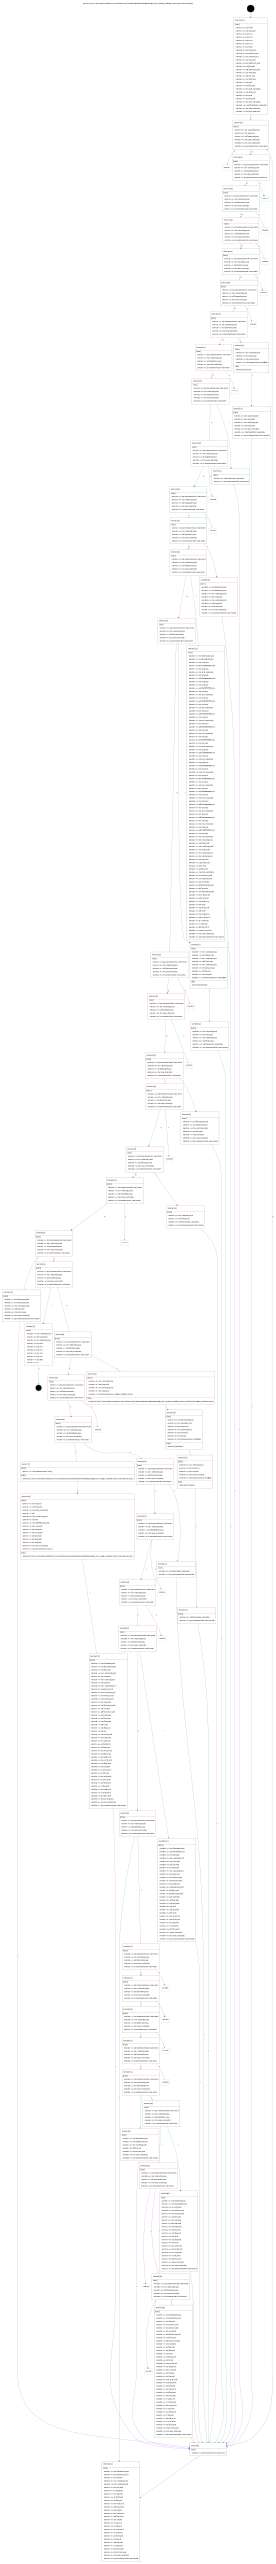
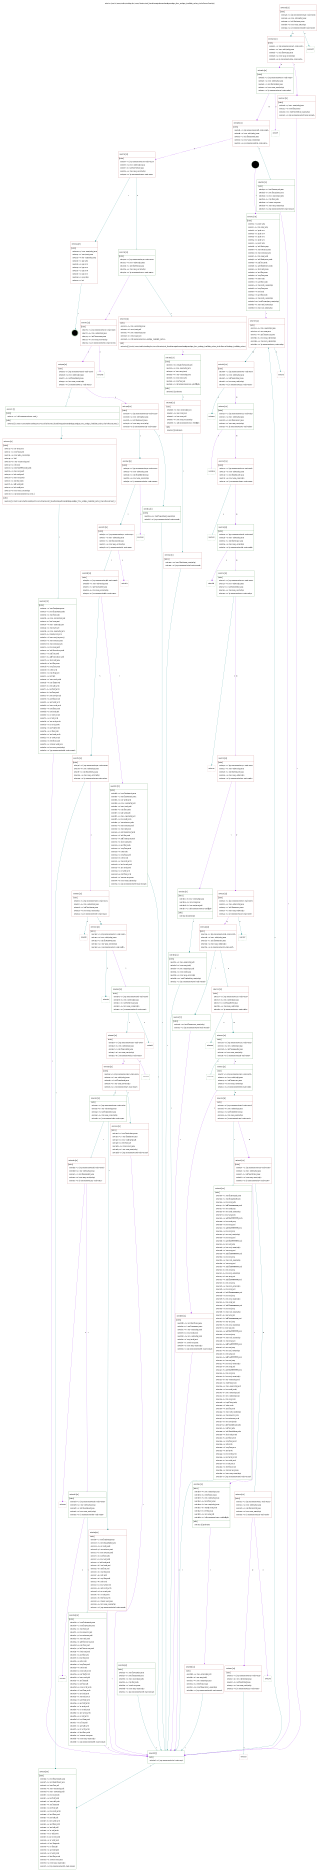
node "0x401688 [28]": removed
